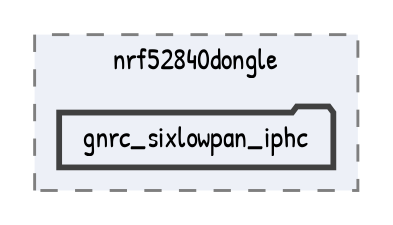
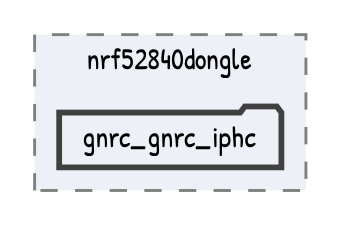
node "gnrc_sixlowpan_iphc": label "gnrc_sixlowpan_iphc" -> "gnrc_gnrc_iphc"
